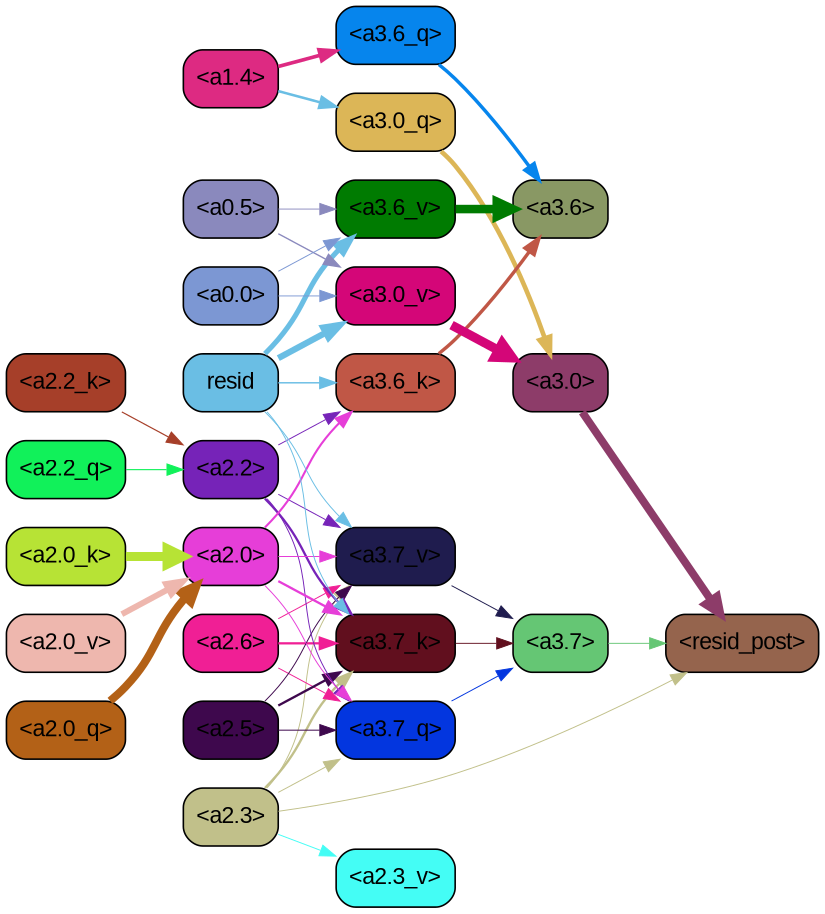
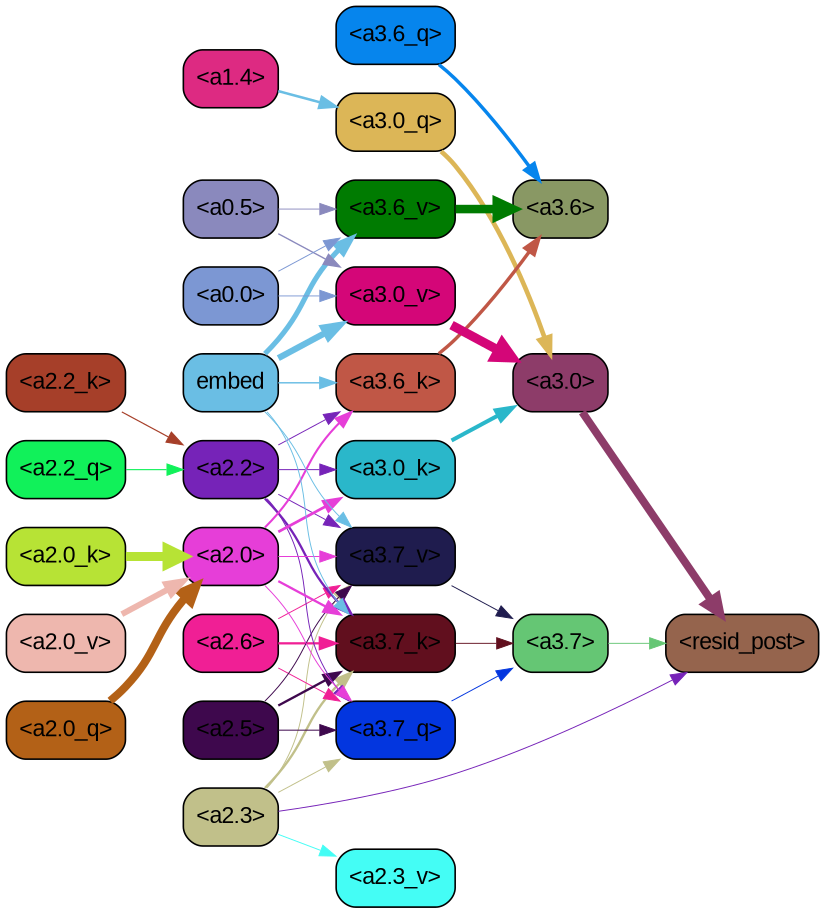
edge "<a1.4>" -> "<a3.6_q>": removed
node "resid": label "resid" -> "embed"
node "<a3.0_k>": added
edge "<a2.3>" -> "<resid_post>": color #c1c08a -> #7623b8
